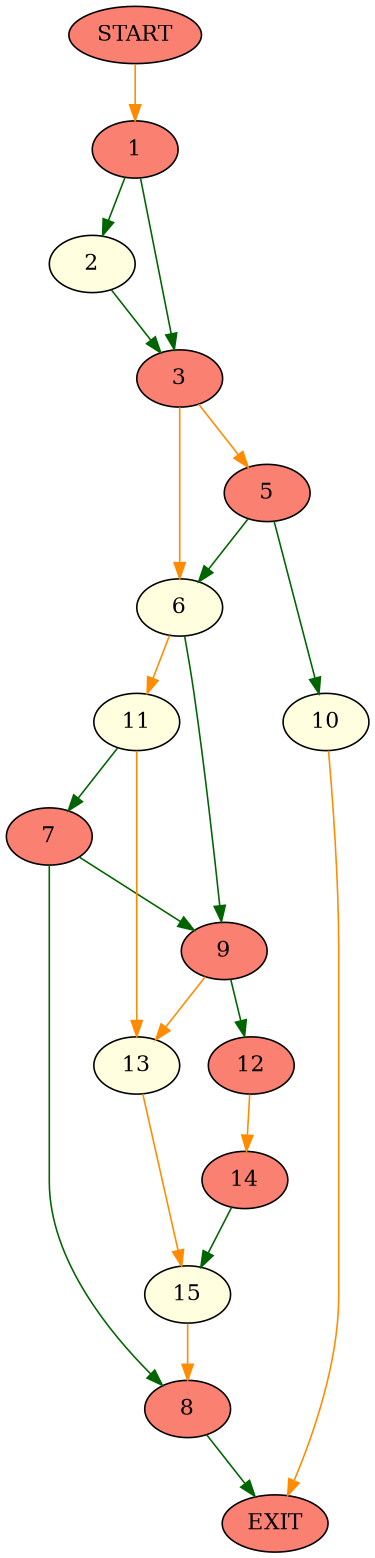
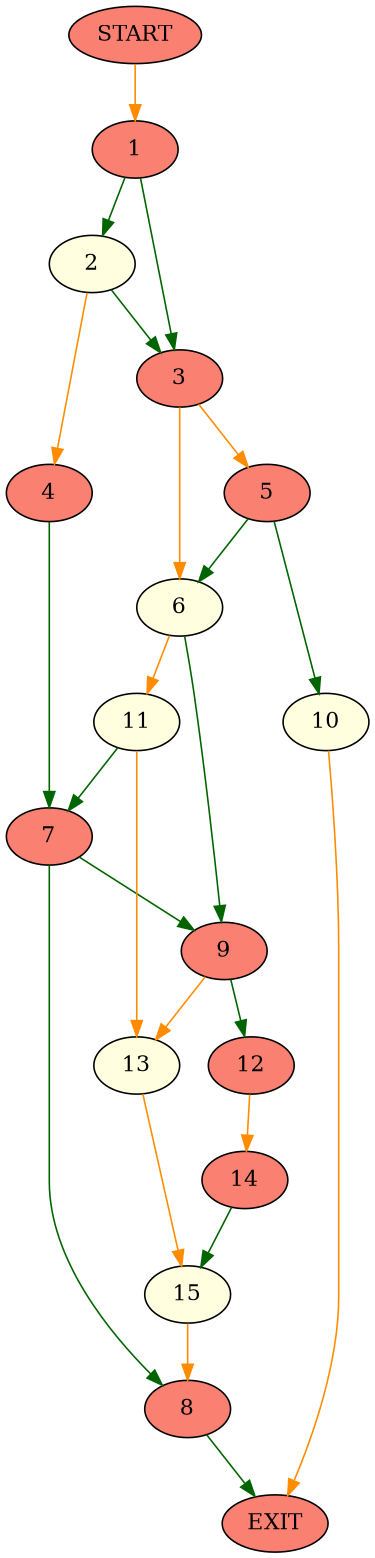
node "4": added
